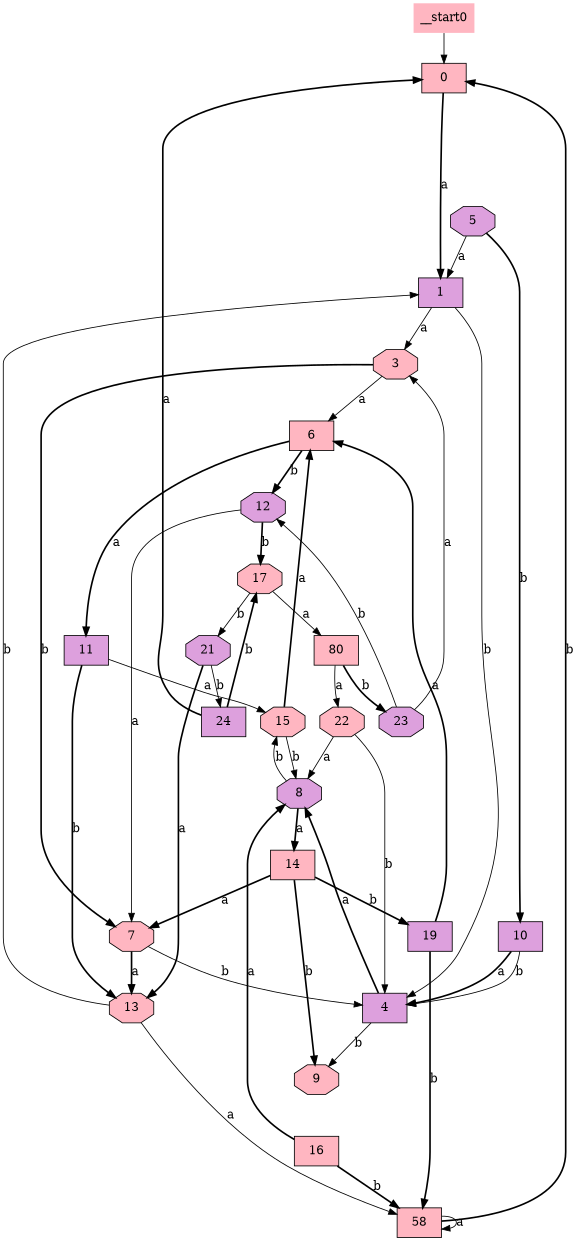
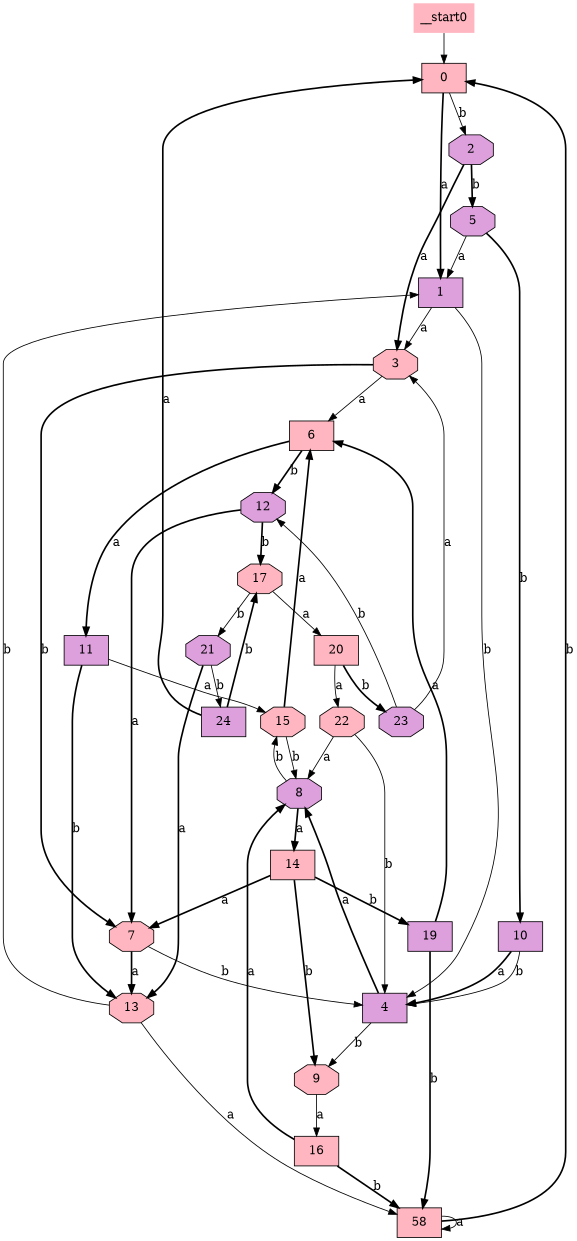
node "2": added
node "80": label "80" -> "20"
edge "12" -> "7": style solid -> bold
edge "9" -> "16": added, label "a"
